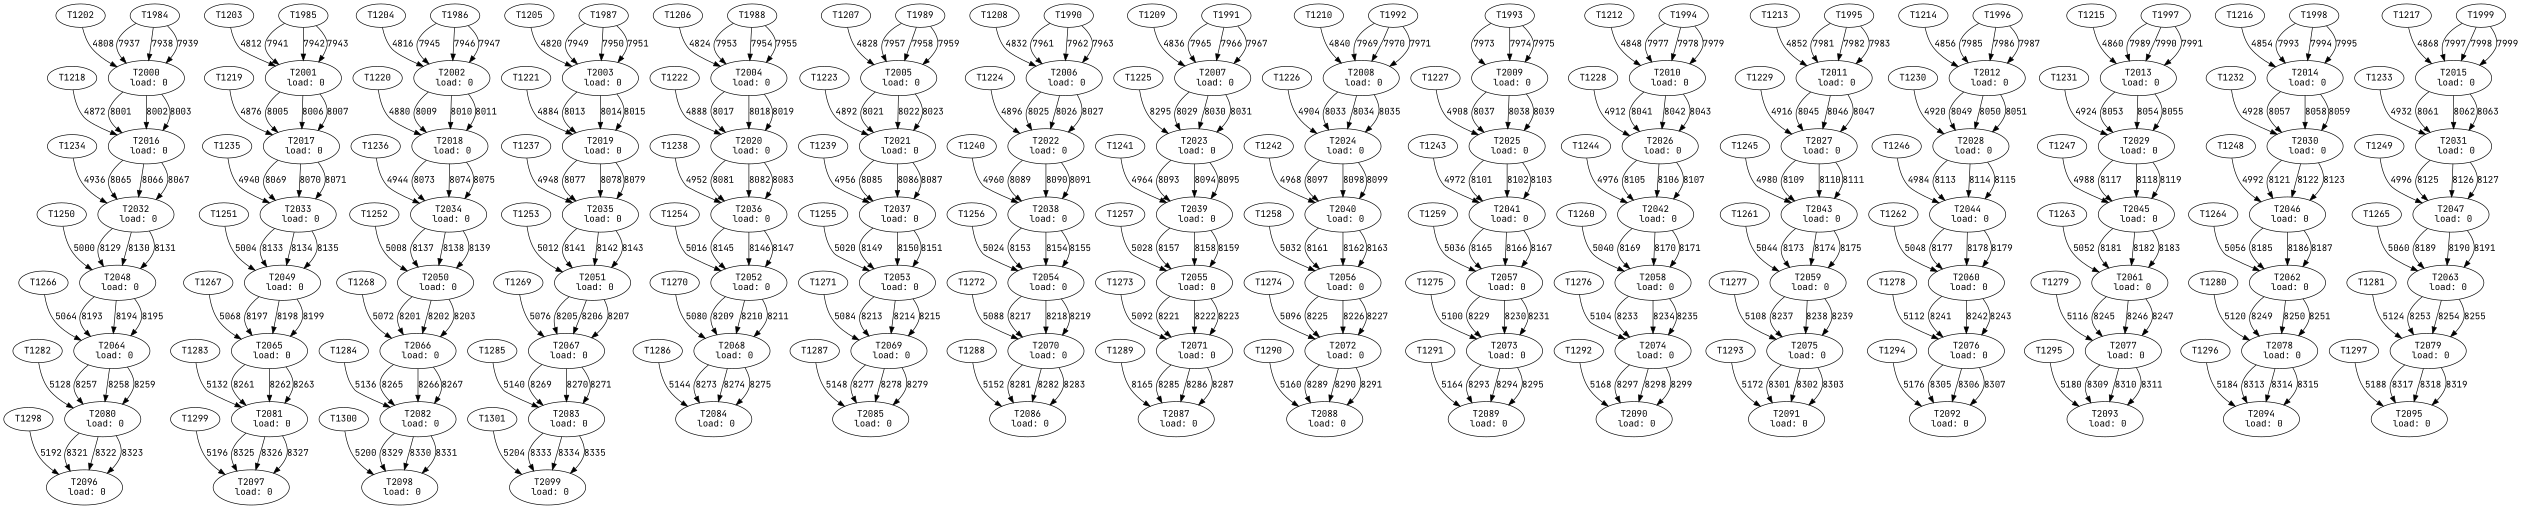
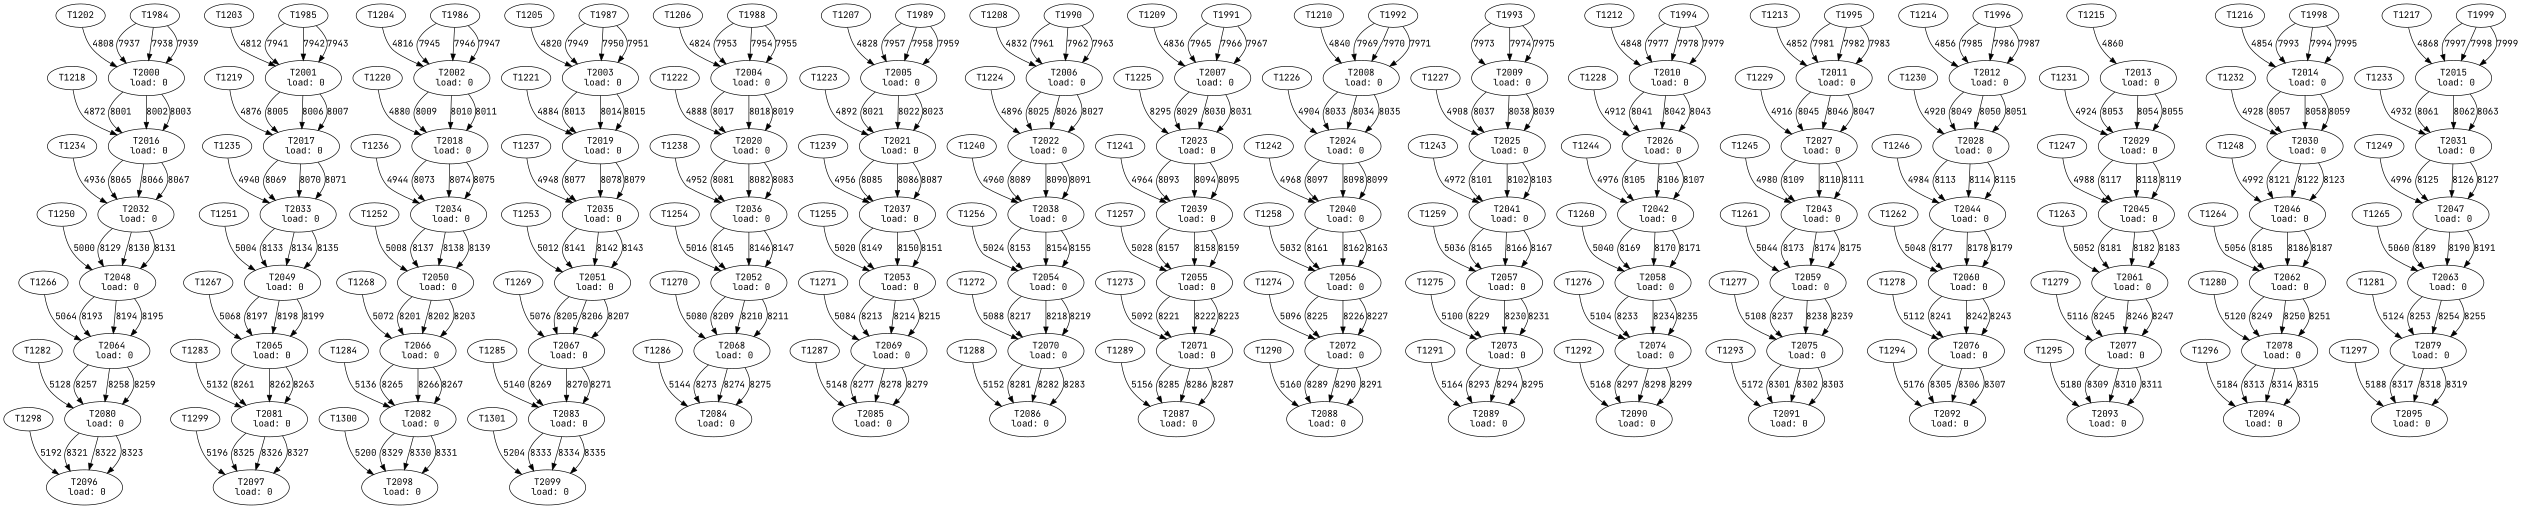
node "T1997": removed
edge "T1289" -> "T2087 load: 0": label "8165" -> "5156"
